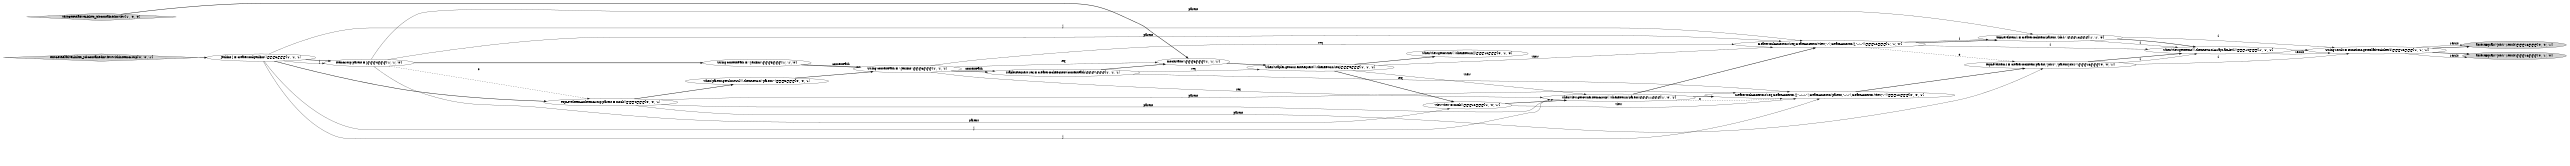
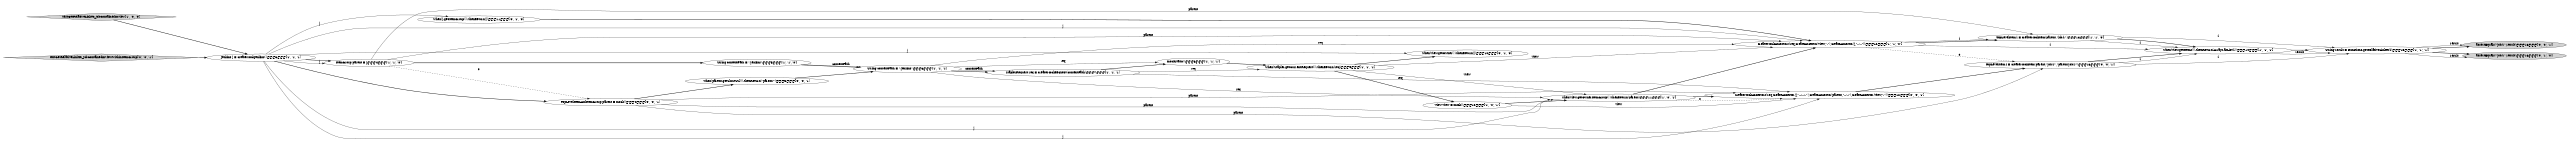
edge "testGetRelativeLinkTo_JobContainedInView['1', '0', '0']" -> "mockStatic()@@@8@@@['1', '1', '1']": now "testGetRelativeLinkTo_JobContainedInView['1', '0', '0']" -> "Jenkins j = createMockJenkins()@@@3@@@['1', '1', '1']"
node "when(j.getItemGroup()).thenReturn(j)@@@11@@@['0', '1', '0']": added
edge "Jenkins j = createMockJenkins()@@@3@@@['1', '1', '1']" -> "when(view.getOwner()).thenReturn(j)@@@10@@@['0', '1', '0']": added, label "j"
edge "ItemGroup parent = j@@@4@@@['1', '1', '0']" -> "View view = mock()@@@10@@@['1', '0', '1']": removed, label "parent"
